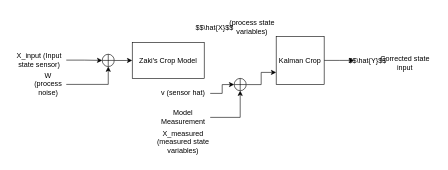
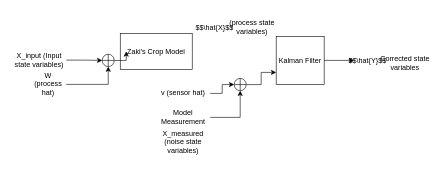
node "X_input (Input state sensor)": label "X_input (Input state sensor)" -> "X_input (Input state variables)"
node "Zaki's Crop Model": moved (168, 60) -> (156, 51)
node "Kalman Crop": label "Kalman Crop" -> "Kalman Filter"
node "Corrected state input": label "Corrected state input" -> "Corrected state variables"
node "W (process noise)": label "W (process noise)" -> "W (process hat)"
node "X_measured (measured state variables)": label "X_measured (measured state variables)" -> "X_measured (noise state variables)"
